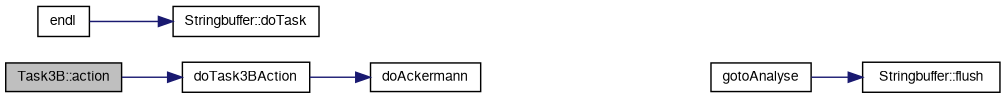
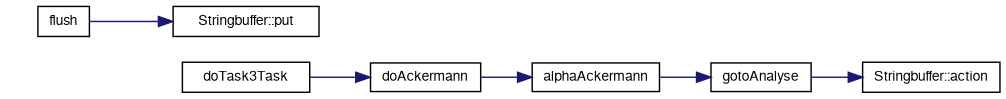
node "endl": label "endl" -> "flush"
node "Stringbuffer::doTask": label "Stringbuffer::doTask" -> "Stringbuffer::put"
node "Task3B::action": removed
node "doTask3BAction": label "doTask3BAction" -> "doTask3Task"
node "alphaAckermann": added
node "Stringbuffer::flush": label "Stringbuffer::flush" -> "Stringbuffer::action"
